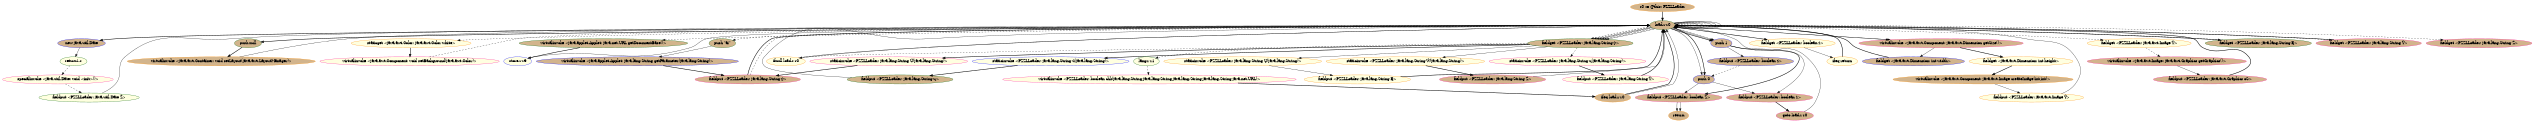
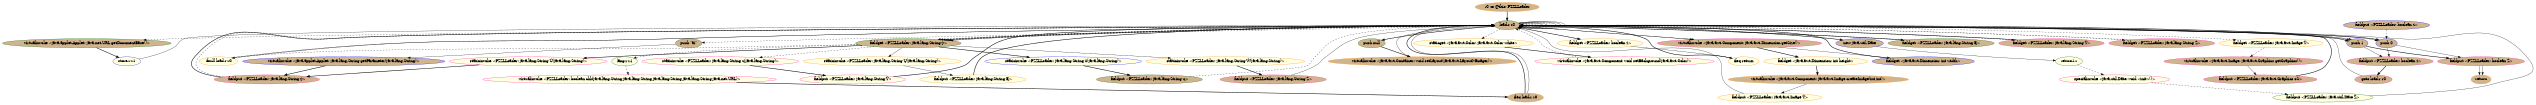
edge "fieldget <PZZLLoader: java.lang.String Ź>" -> "load.r r0": added
edge "fieldput <PZZLLoader: java.lang.String ų>" -> "load.r r0": style solid -> dashed
edge "push 1" -> "fieldput <PZZLLoader: boolean ź>": removed
node "store.r r9": label "store.r r9" -> "store.r r1"
